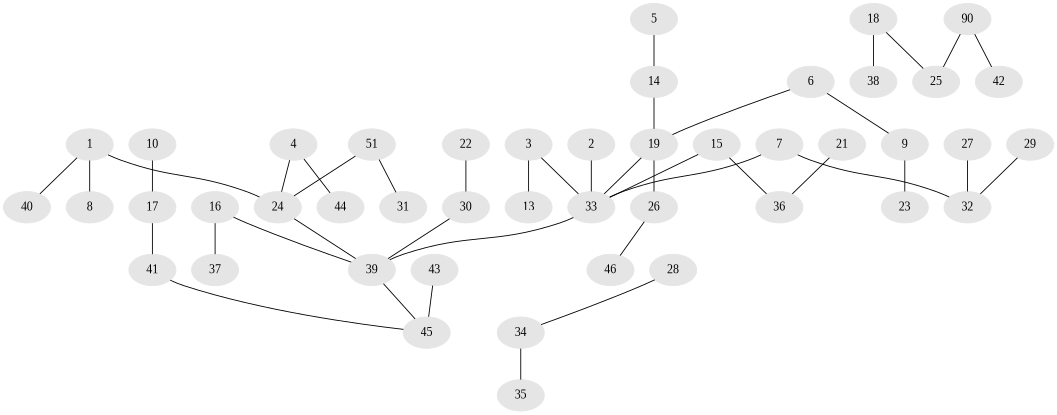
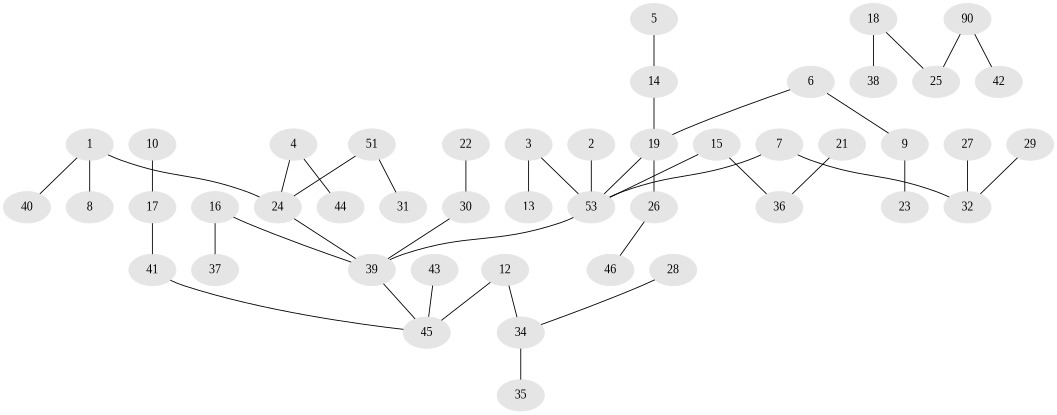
node "33": label "33" -> "53"
node "12": added
